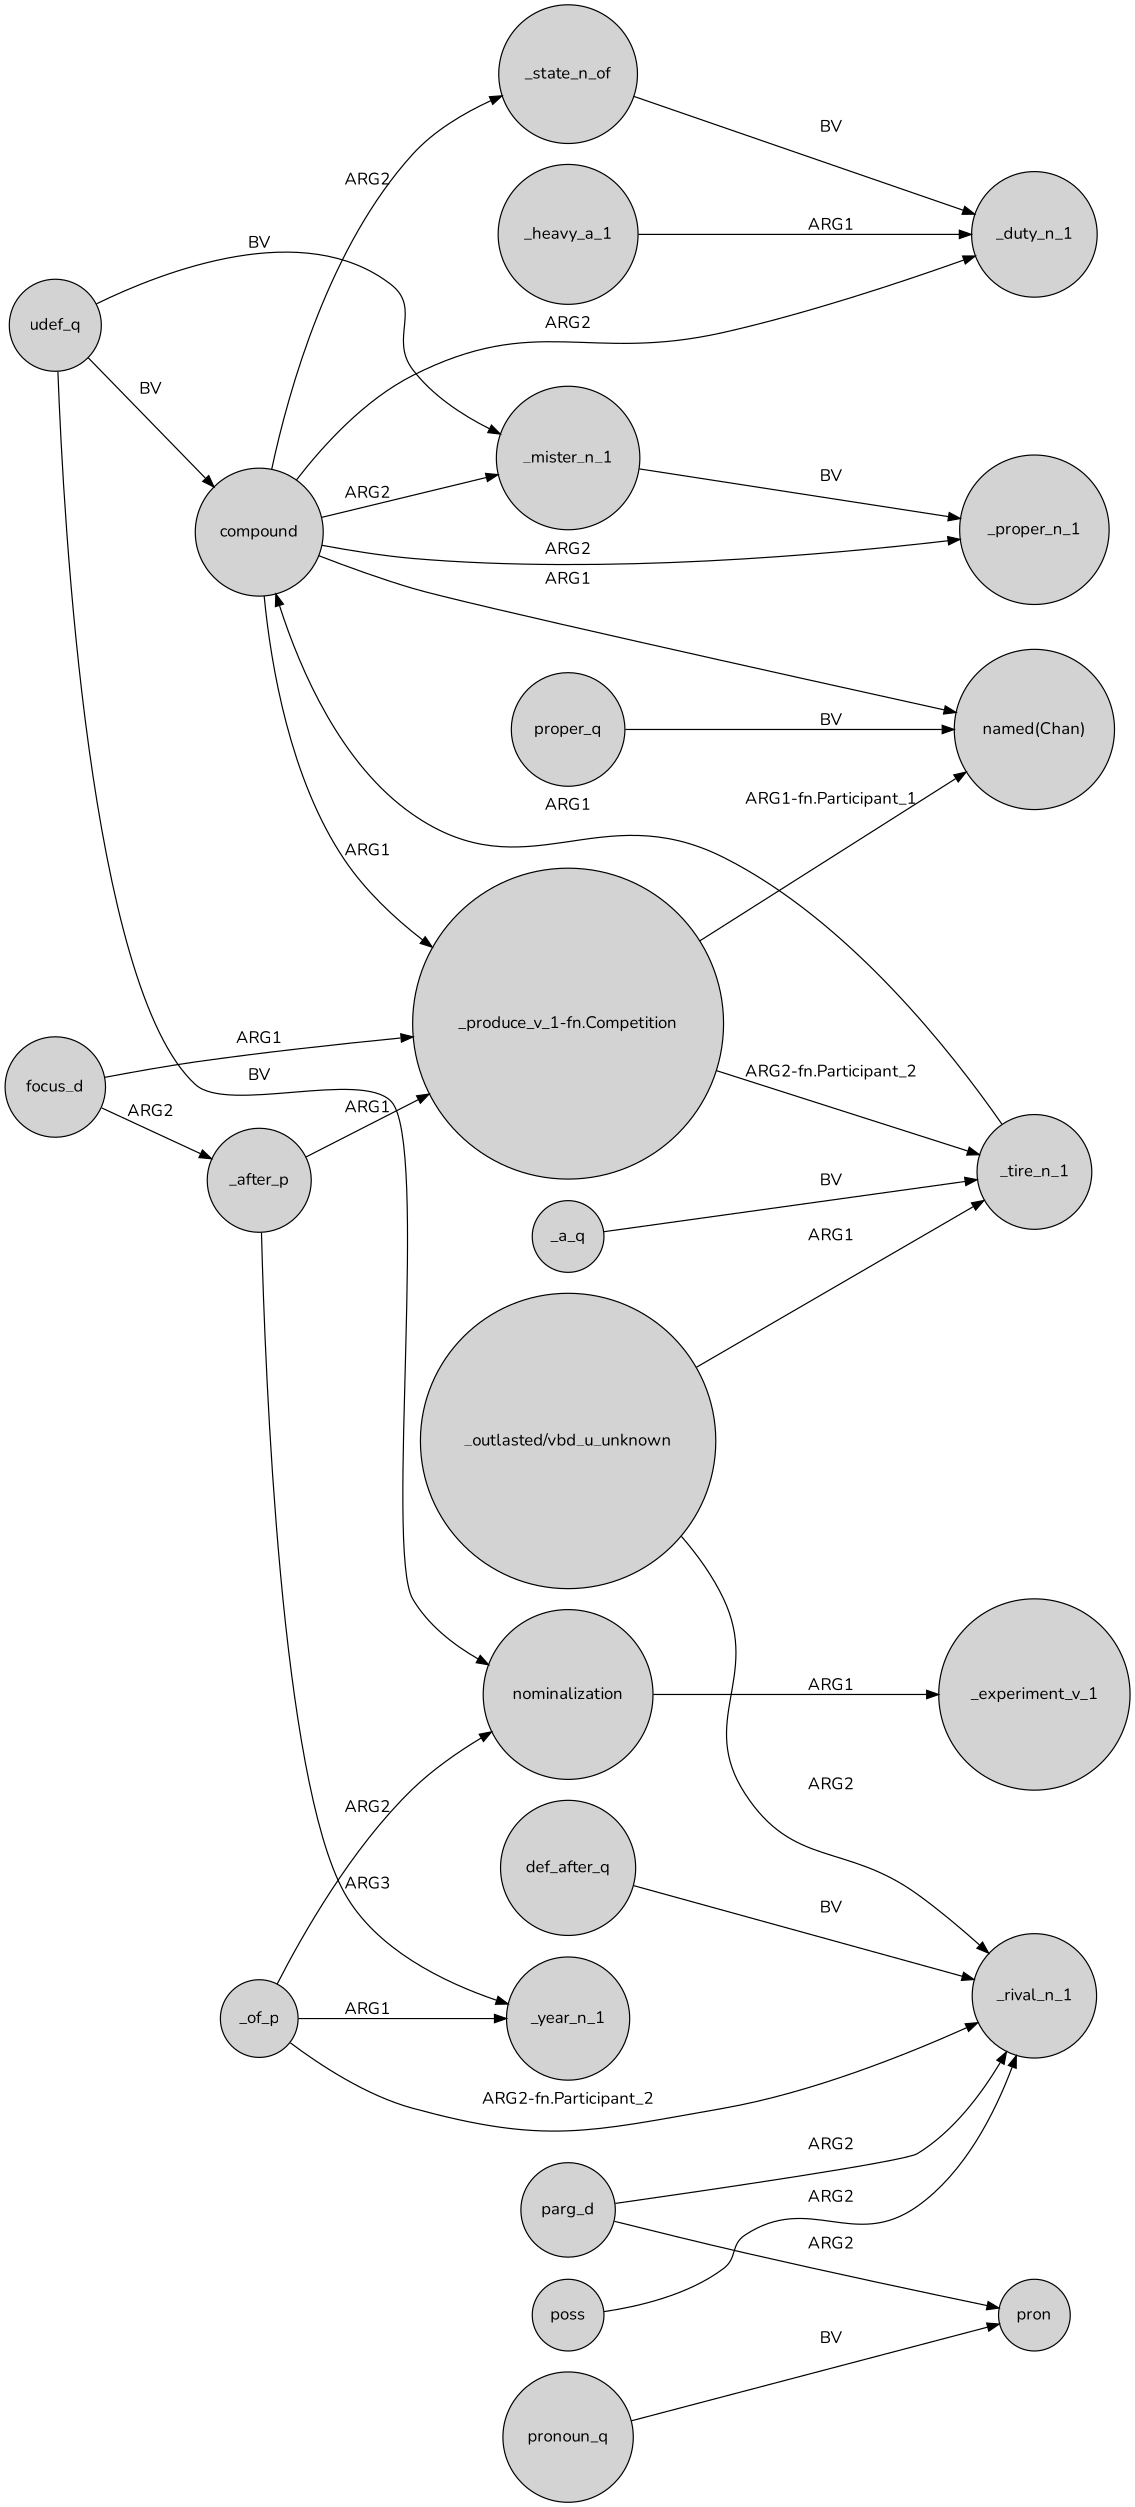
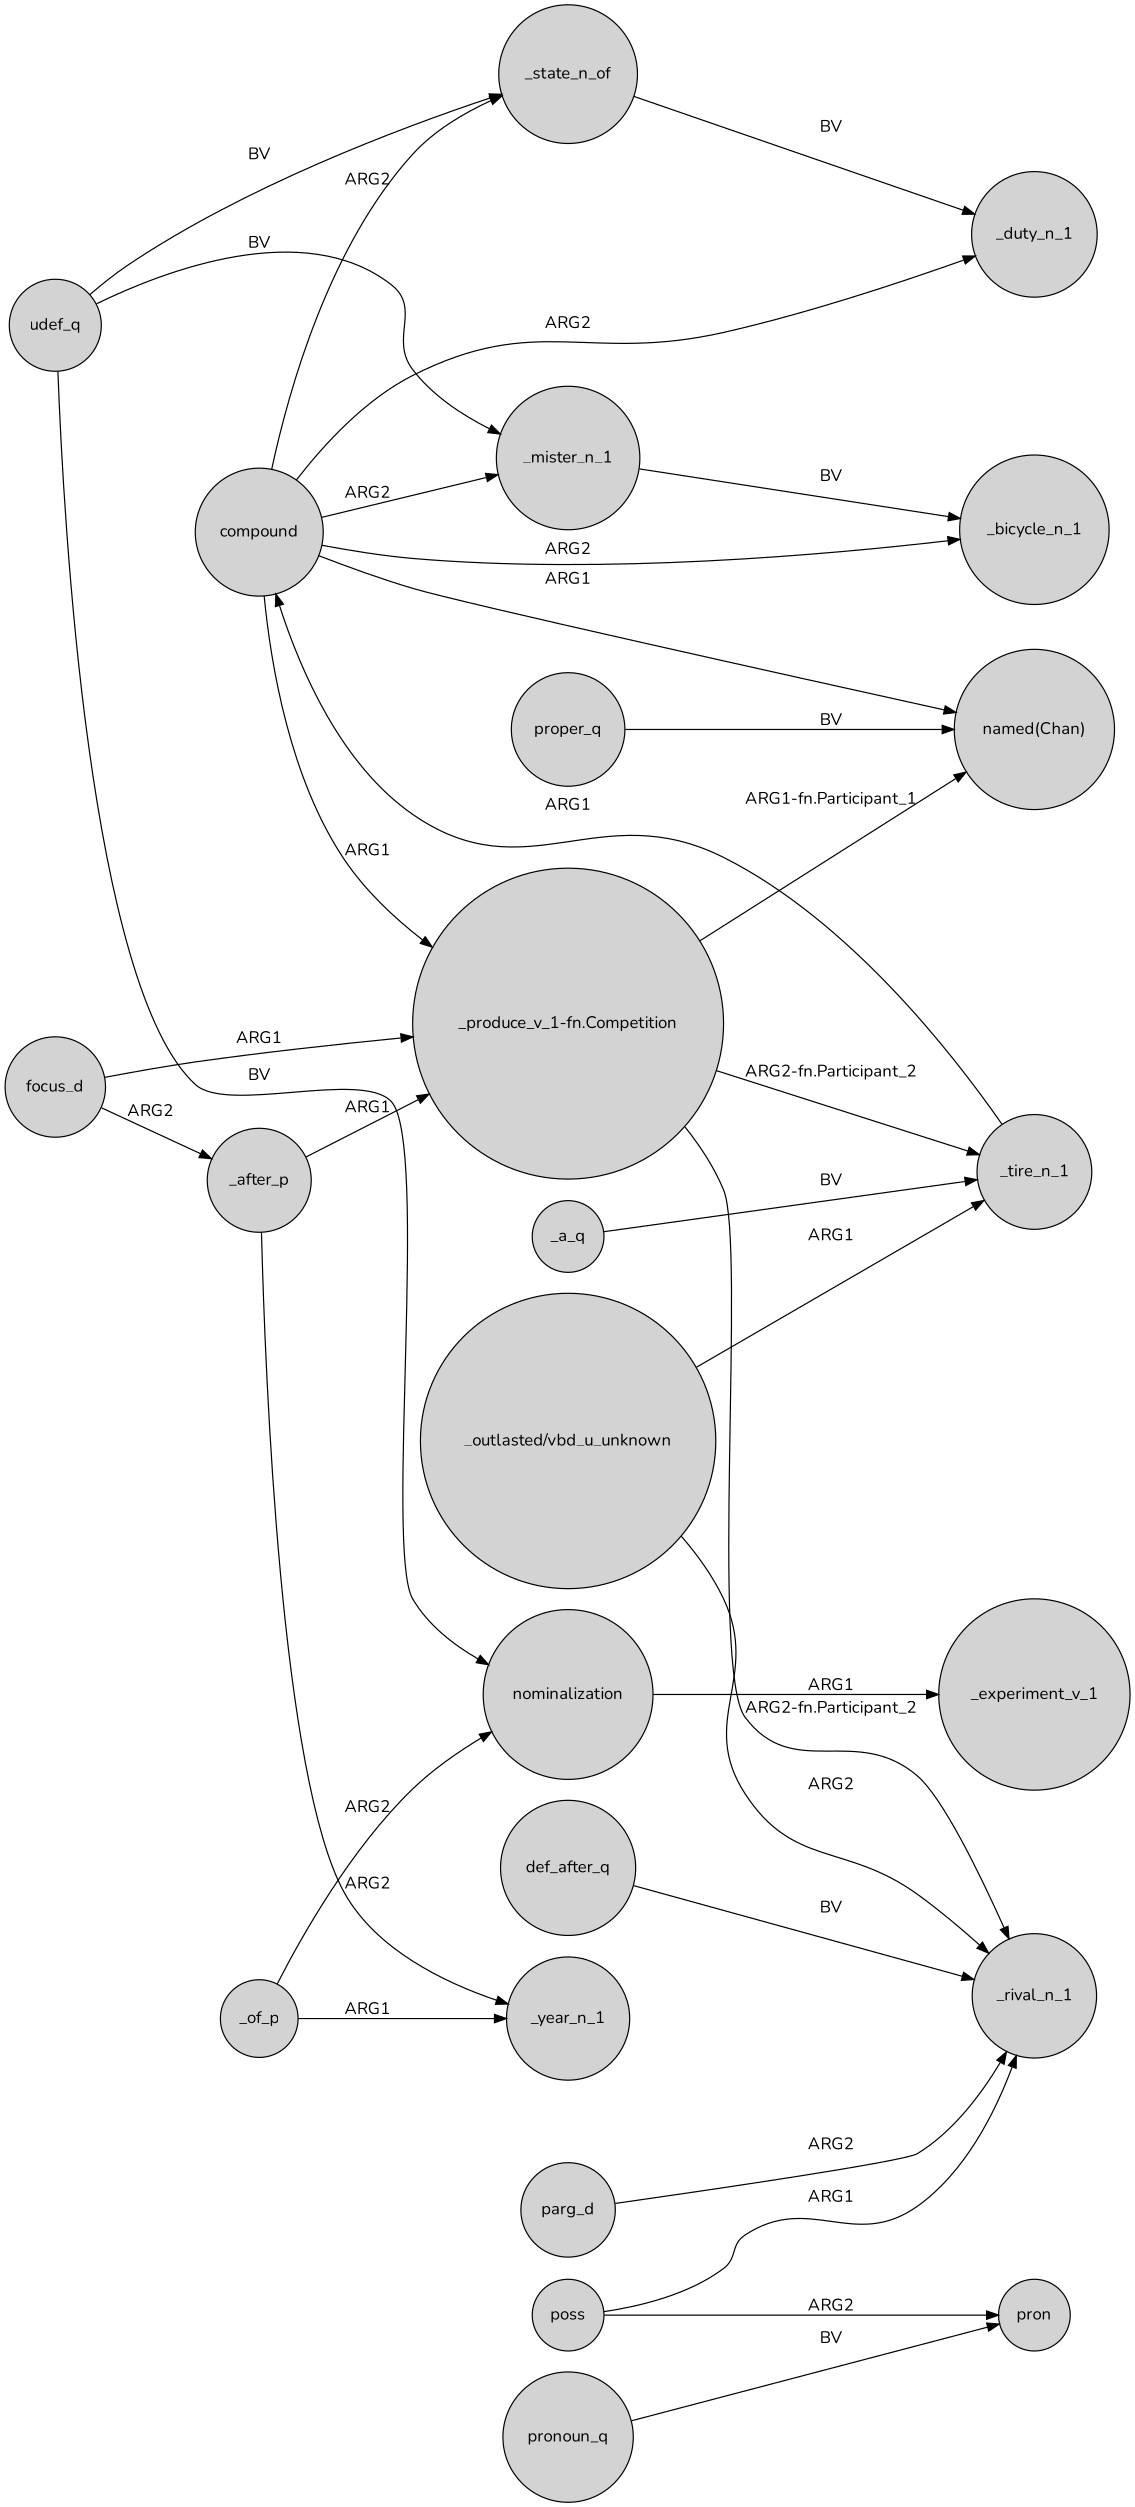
node "_heavy_a_1": removed
edge "udef_q" -> "compound": now "udef_q" -> "_state_n_of"
node "_proper_n_1": label "_proper_n_1" -> "_bicycle_n_1"
edge "_after_p" -> "_year_n_1": label "ARG3" -> "ARG2"
edge "_of_p" -> "_rival_n_1": now "_produce_v_1-fn.Competition" -> "_rival_n_1"
edge "poss" -> "_rival_n_1": label "ARG2" -> "ARG1"
edge "parg_d" -> "pron": now "poss" -> "pron"
